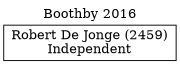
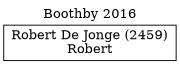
node "Robert De Jonge (2459) Independent": label "Robert De Jonge (2459) Independent" -> "Robert De Jonge (2459) Robert"
